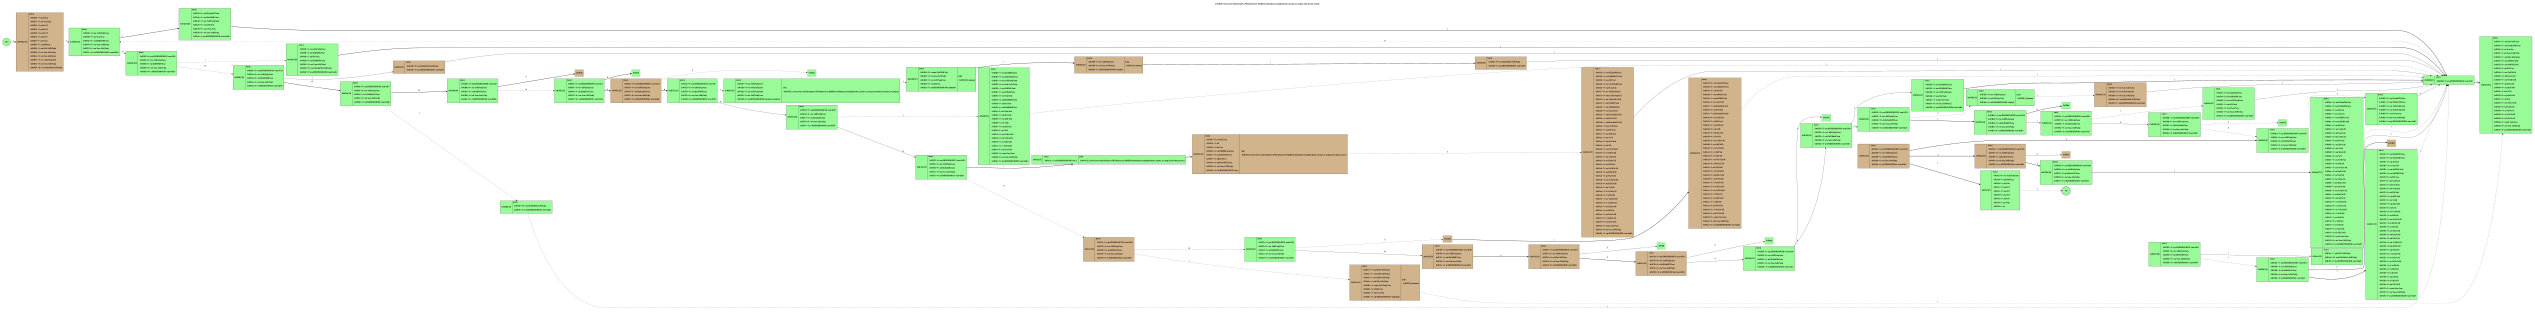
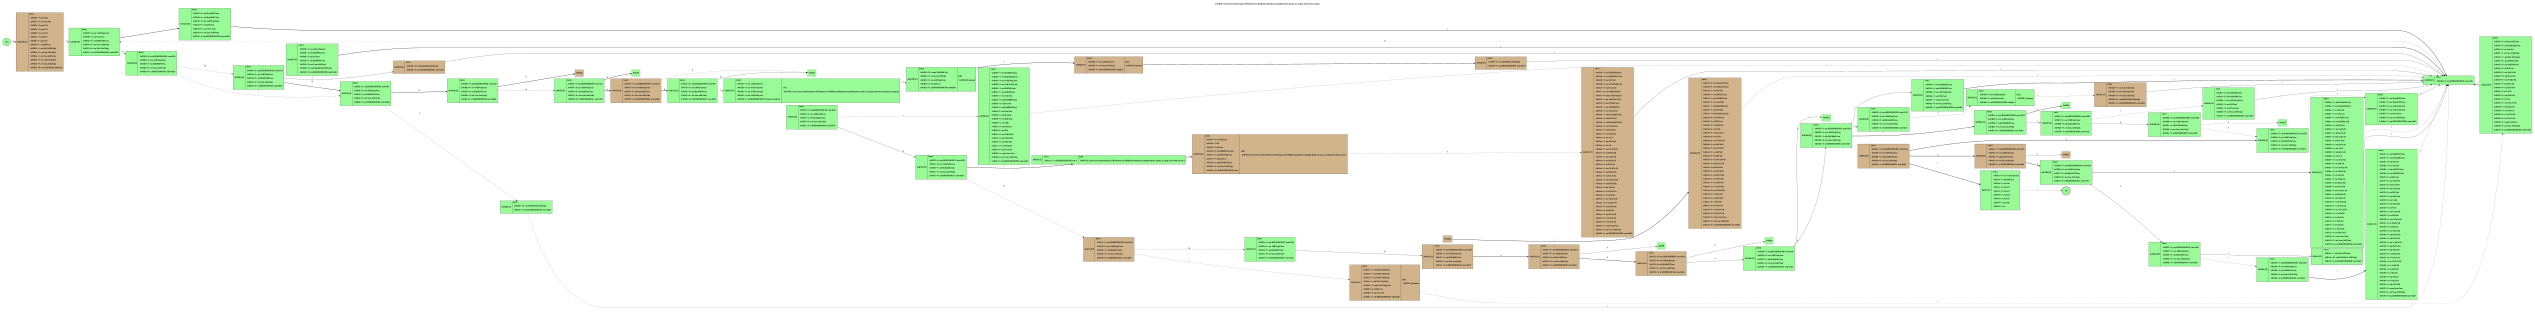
edge "0x401682 [28]" -> "0x401d15 [34]": now "0x401682 [28]" -> "0x4016ba [28]"
edge "0x402096 [5]" -> "0x401b13 [101]": reversed
edge "0x40172a [28]" -> "0x401746 [28]": now "0x40172a [28]" -> "0x401ebe"
edge "0x401842 [28]" -> "0x40185e [28]": now "0x401826 [28]" -> "0x40185e [28]"
node "0x40195a": removed
edge "0x401906 [28]" -> "0x401922 [28]": added, label "2"
edge "0x40179a [28]" -> "0x40208c": removed, label "0"
